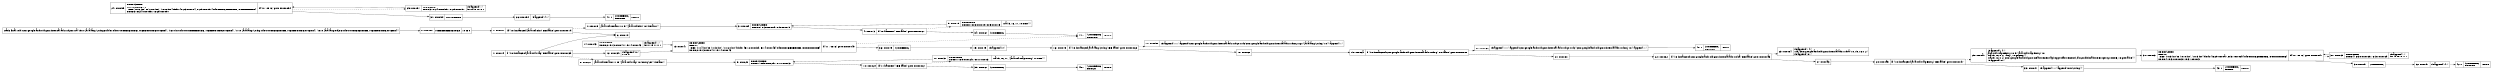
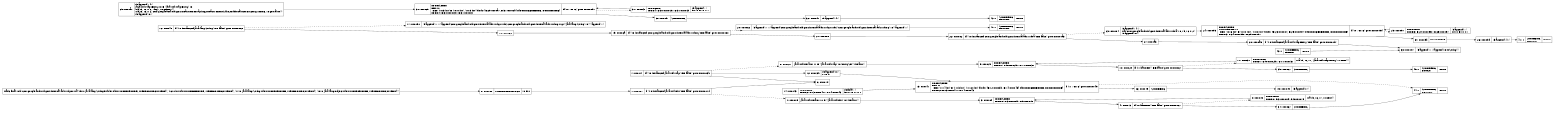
edge "23: 0x0084" -> "24: 0x0095": added
node "14: 0x0043": text "r5.append(' ')" -> "r5.final(' ')"
edge "15: 0x0049" -> "16: 0x004e": removed
edge "28: 0x00a5" -> "29: 0x00a7": removed
edge "33: 0x00d7" -> "43: ?": reversed
